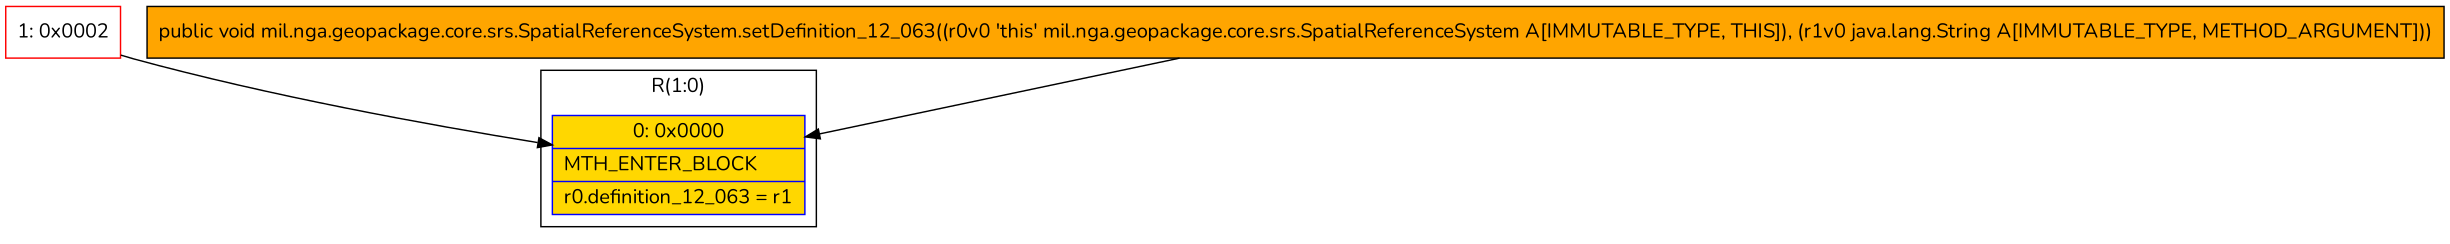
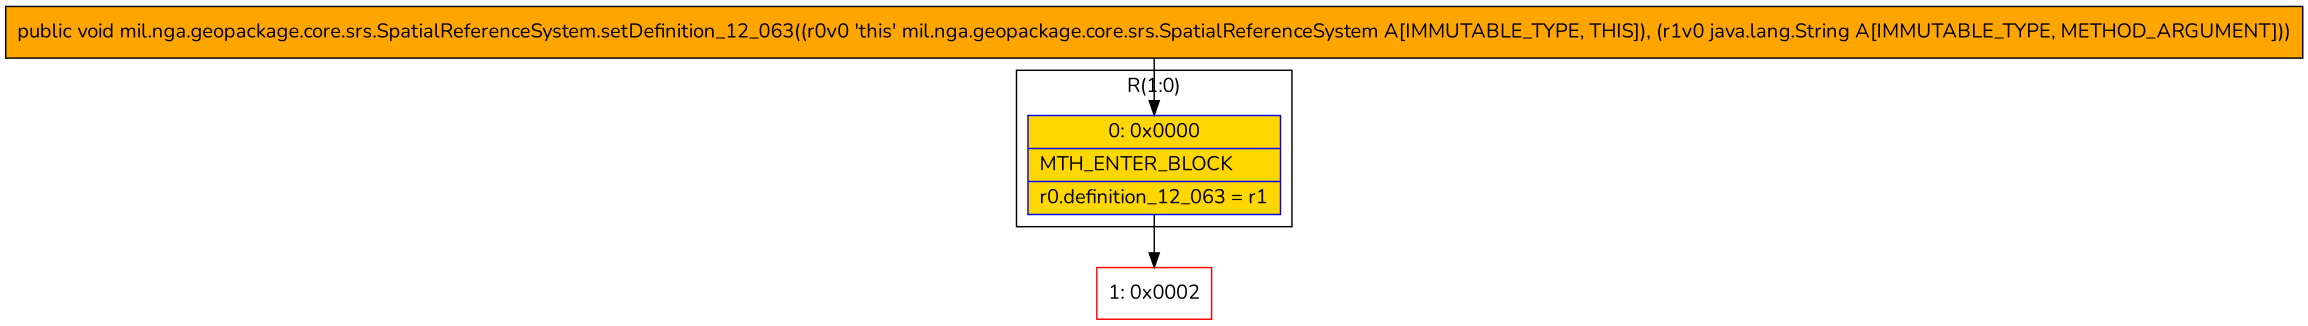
edge "1: 0x0002" -> "0: 0x0000": reversed
